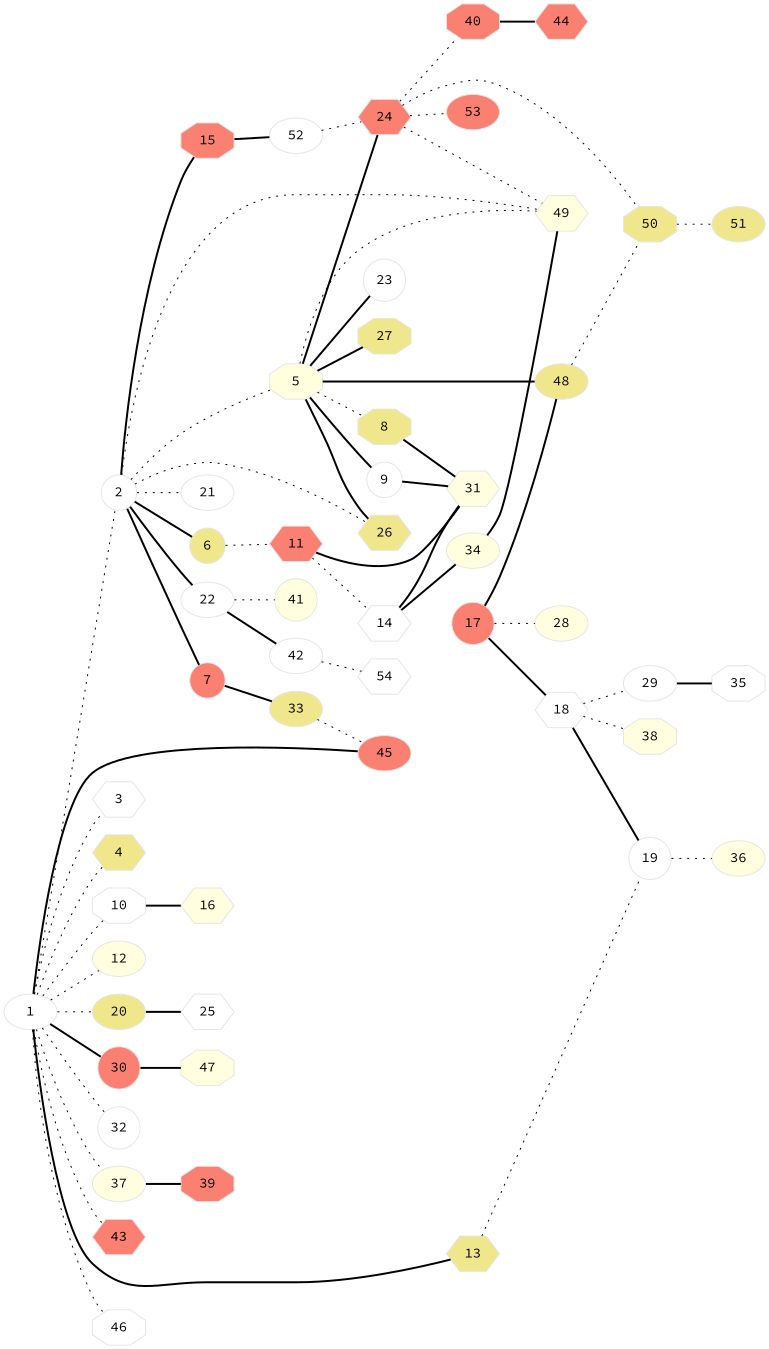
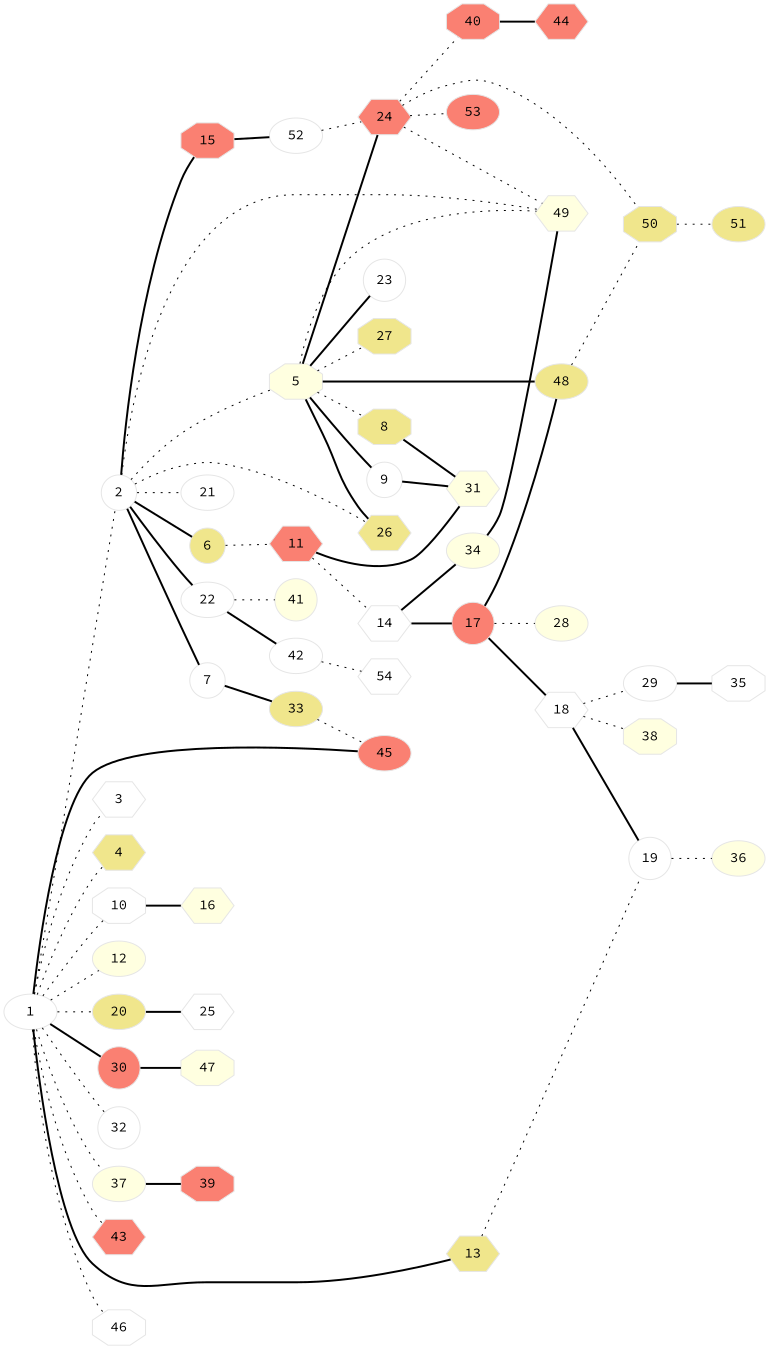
edge "27" -- "5": style bold -> dotted
edge "31" -- "14": now "17" -- "14"
node "7": fillcolor salmon -> white
